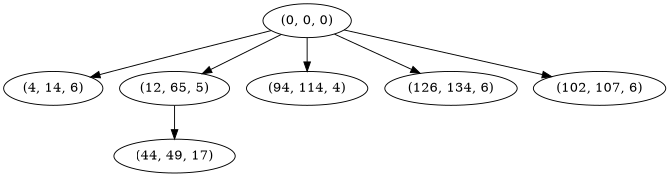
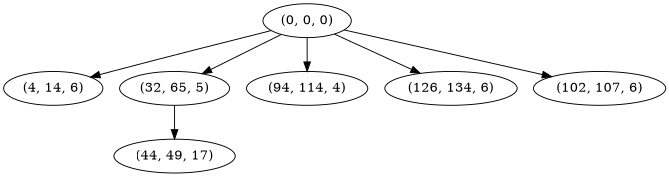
node "(12, 65, 5)": label "(12, 65, 5)" -> "(32, 65, 5)"
